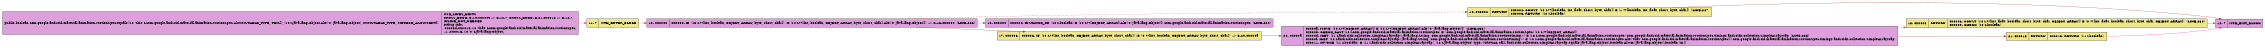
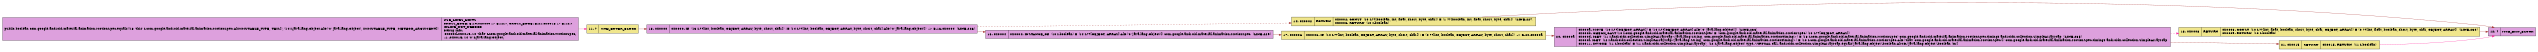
edge "18: 0x0008" -> "12: ?": color deeppink -> brown
node "18: 0x0008": text "0x0009: CHECK  (r0 I:boolean)" -> "0x0009: RETURN  (r0 I:boolean)"
edge "13: 0x0000" -> "17: 0x0006": now "16: 0x0004" -> "17: 0x0006"
